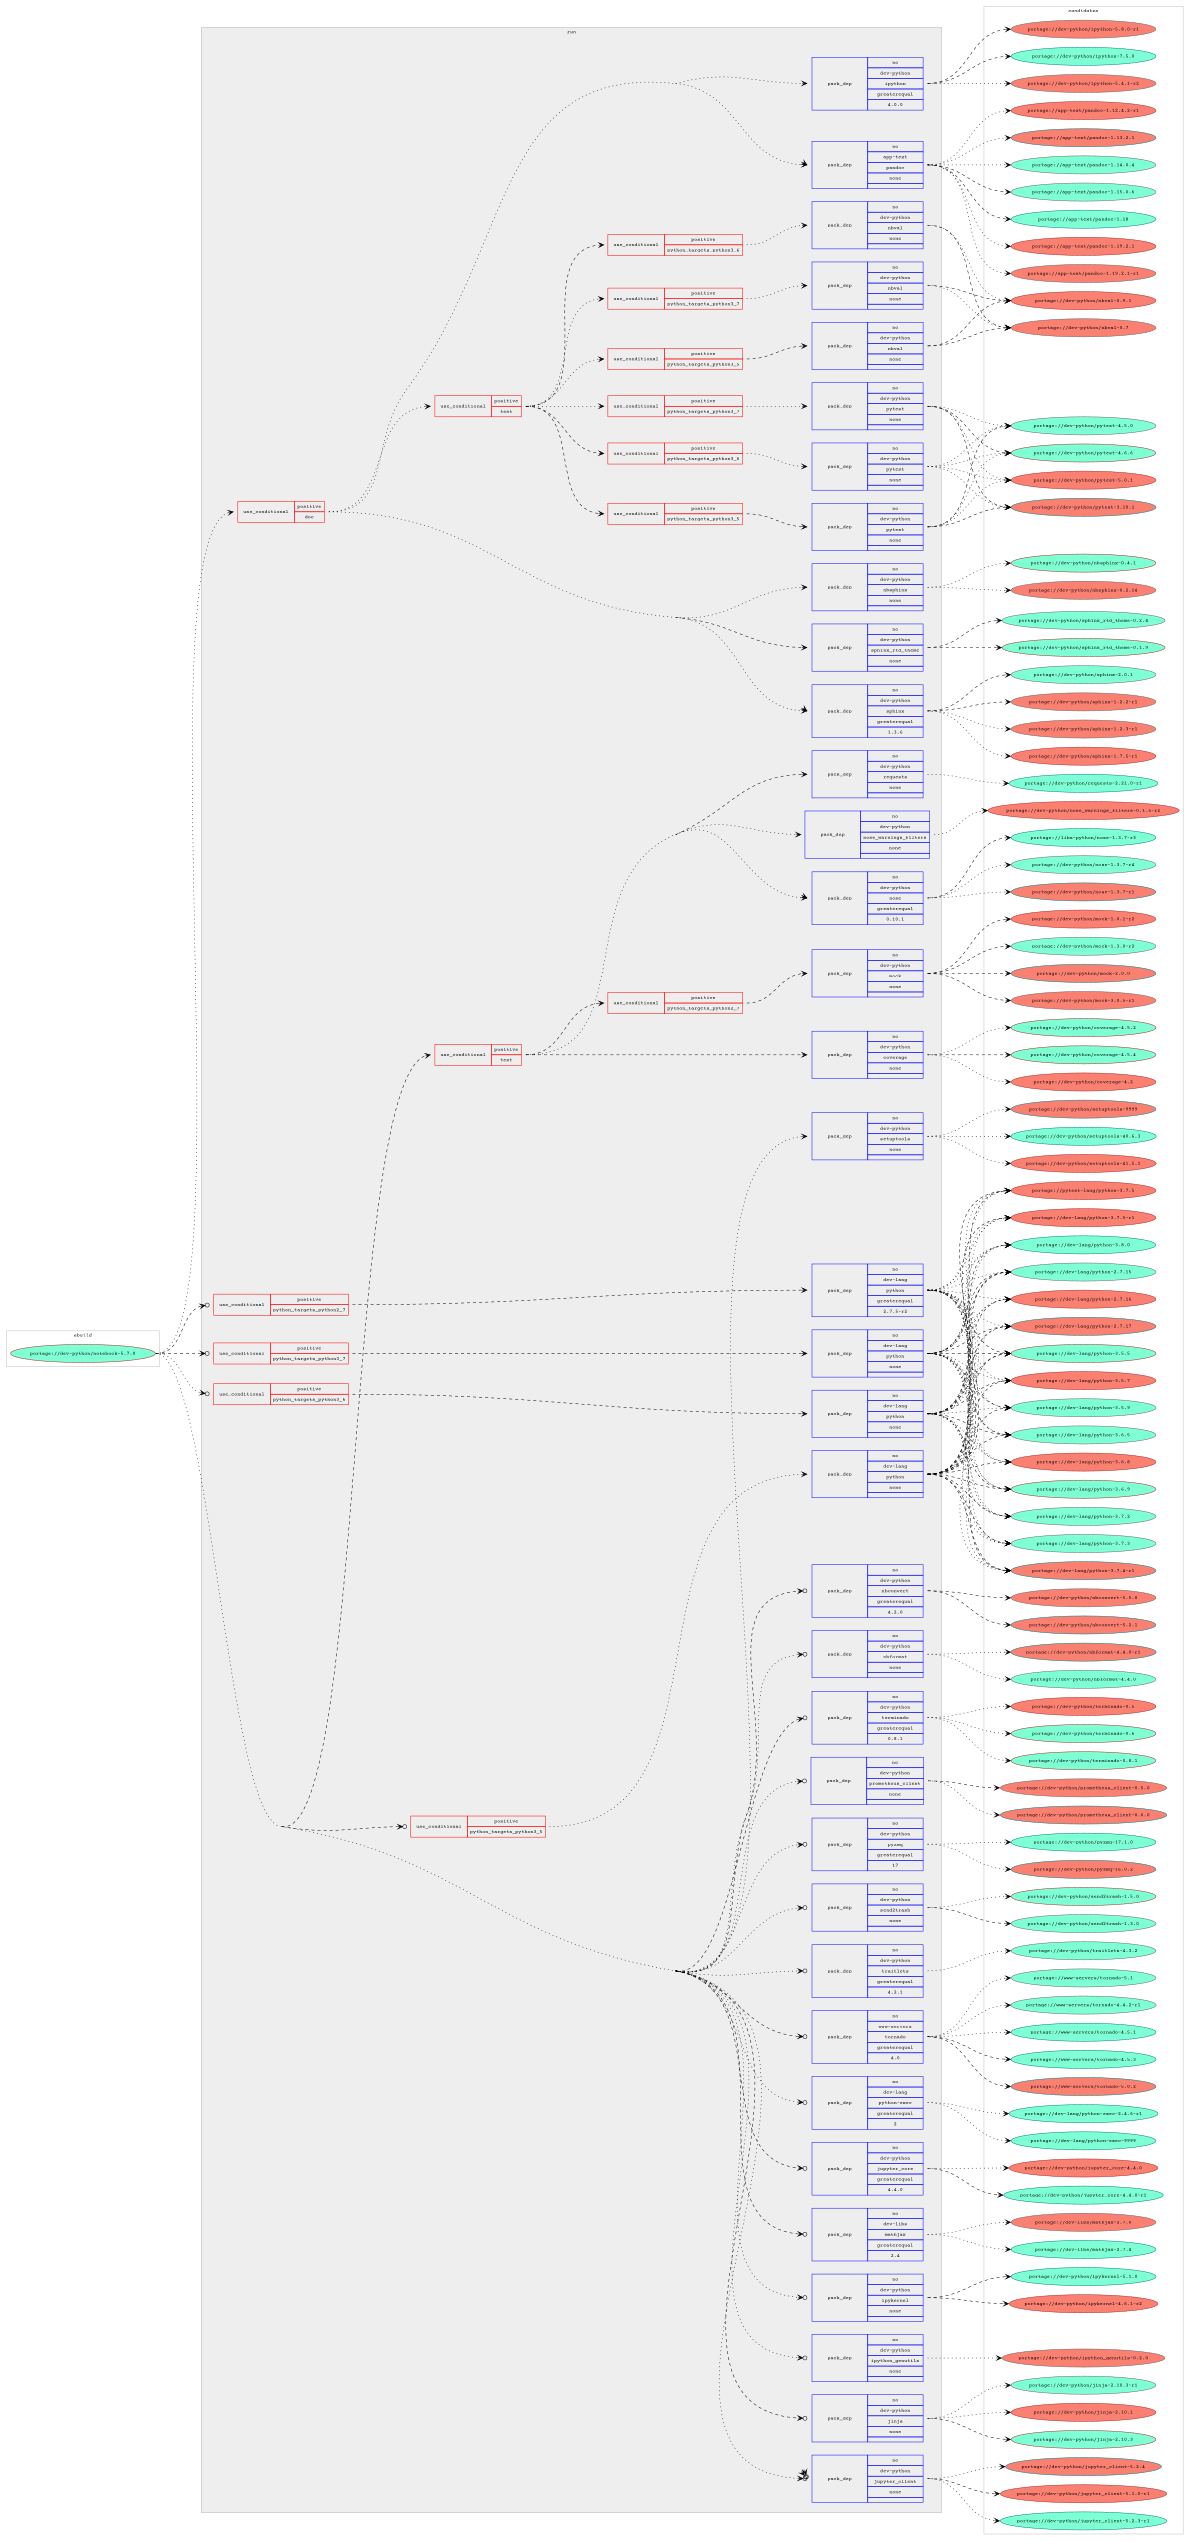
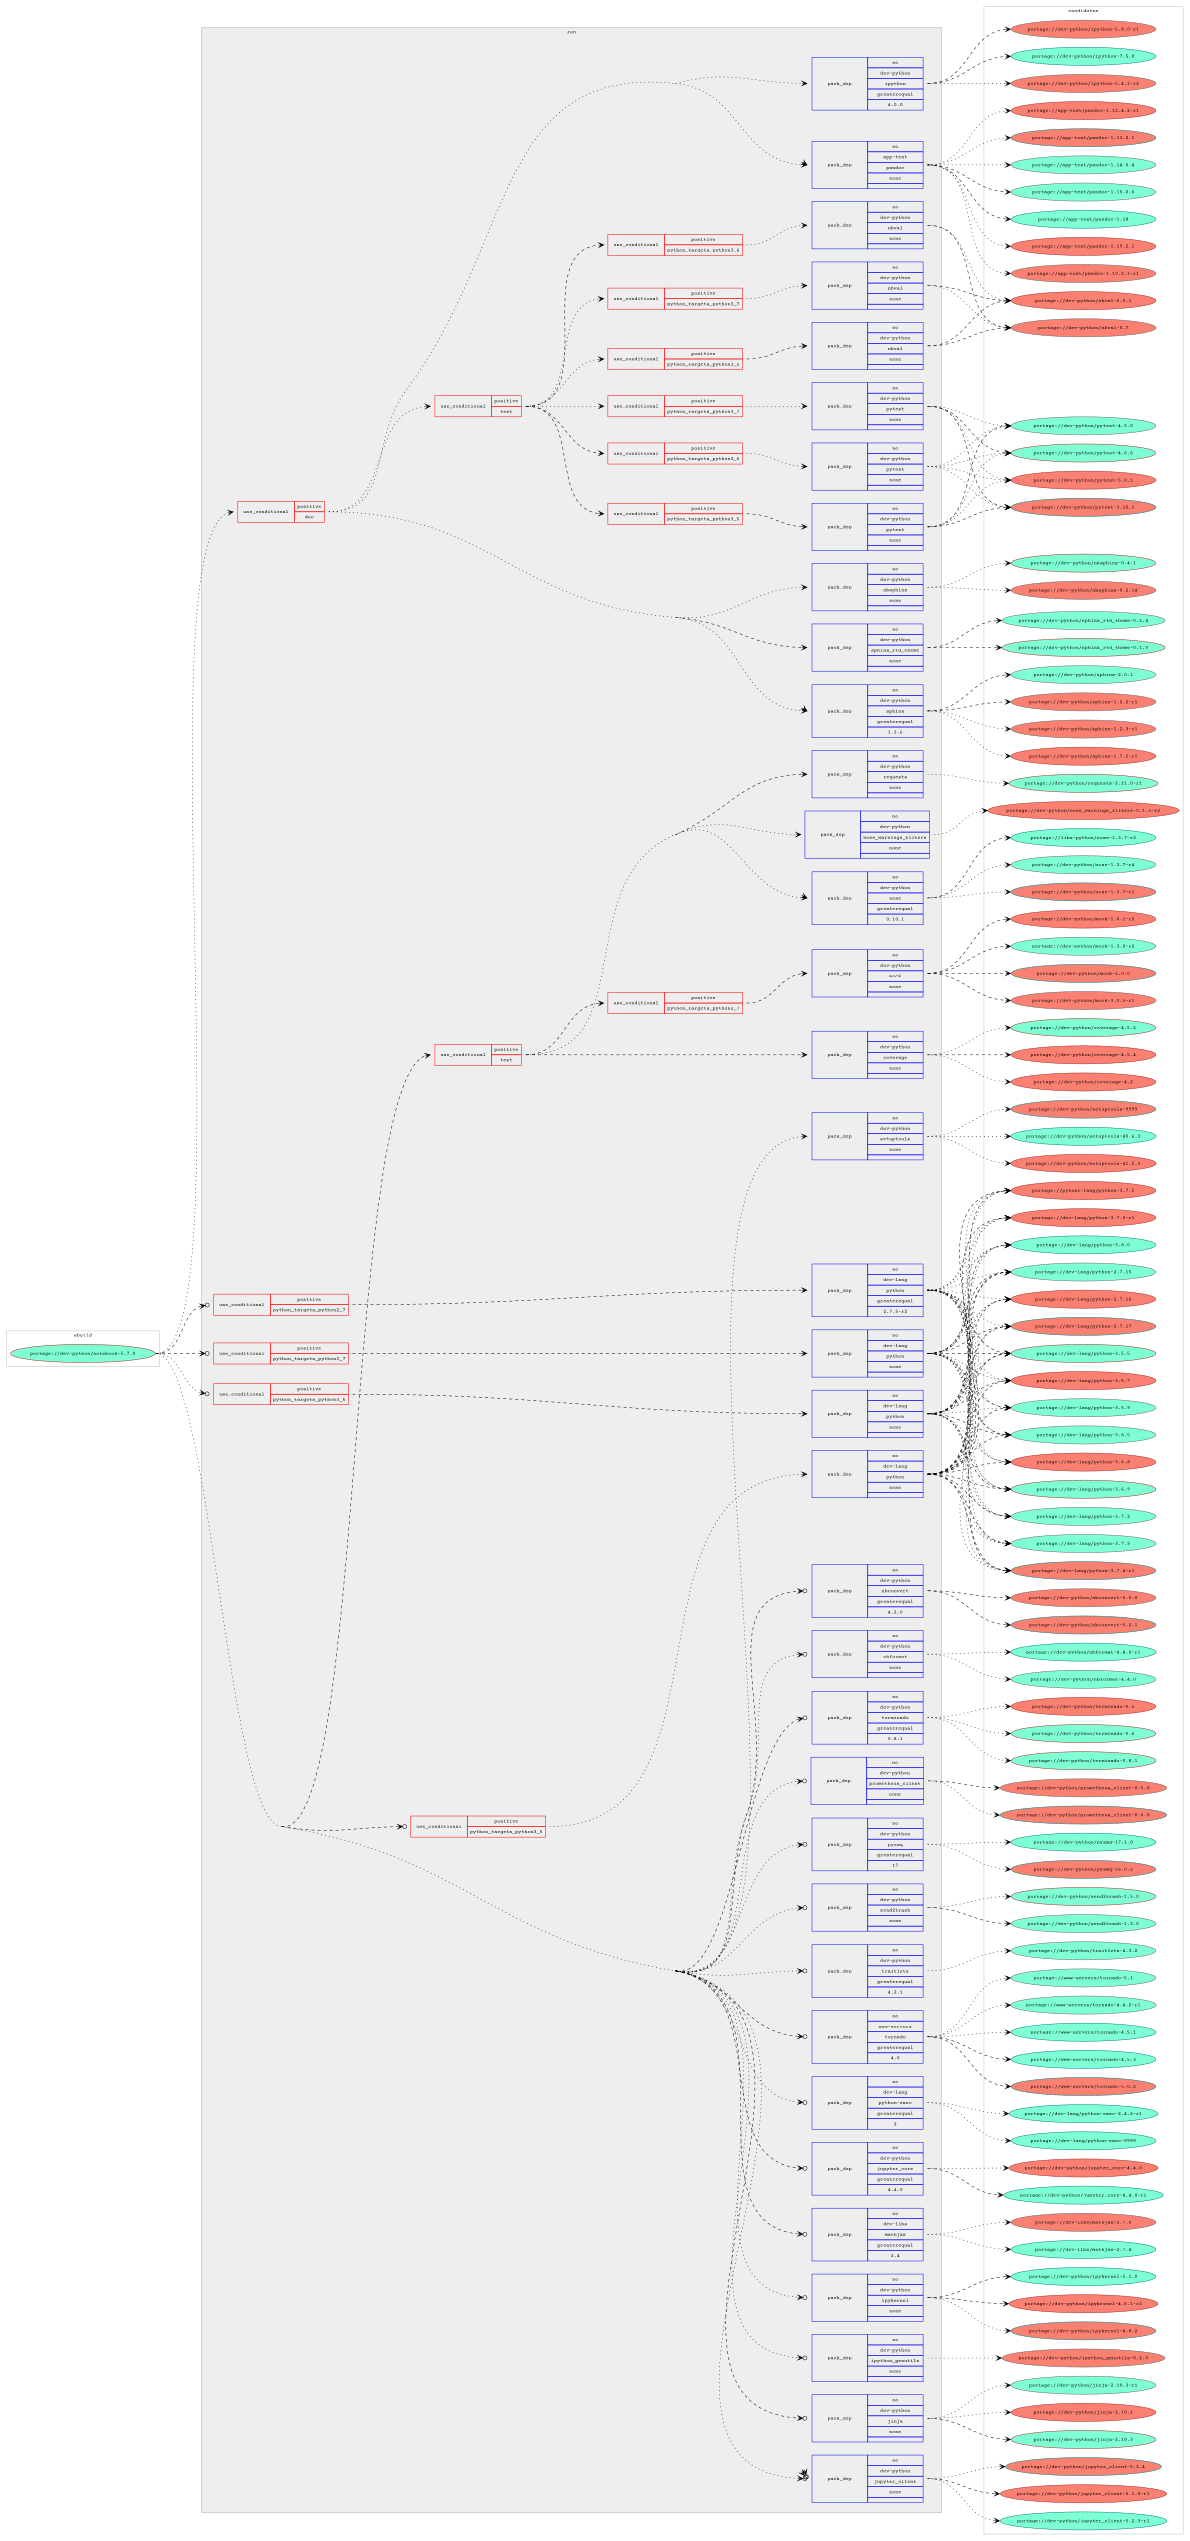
node "portage://dev-python/requests-2.21.0-r1": color teal -> brown
node "portage://dev-python/coverage-4.5.4": fillcolor aquamarine -> salmon
node "portage://dev-python/nbformat-4.4.0-r1": fillcolor salmon -> aquamarine
node "portage://dev-python/ipykernel-4.8.2": added
